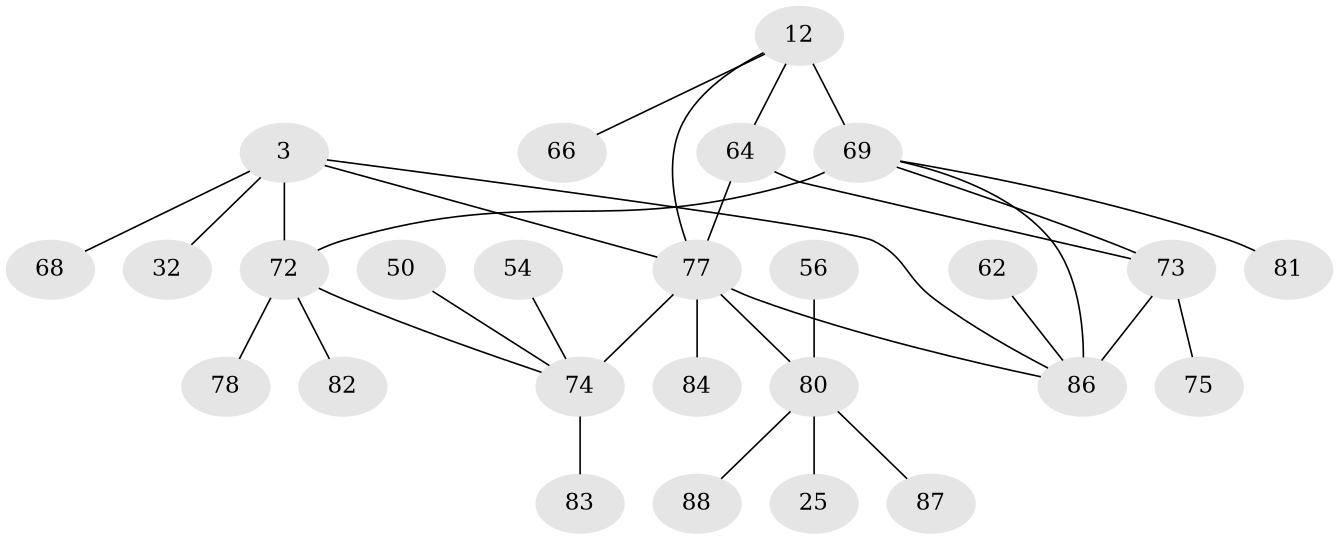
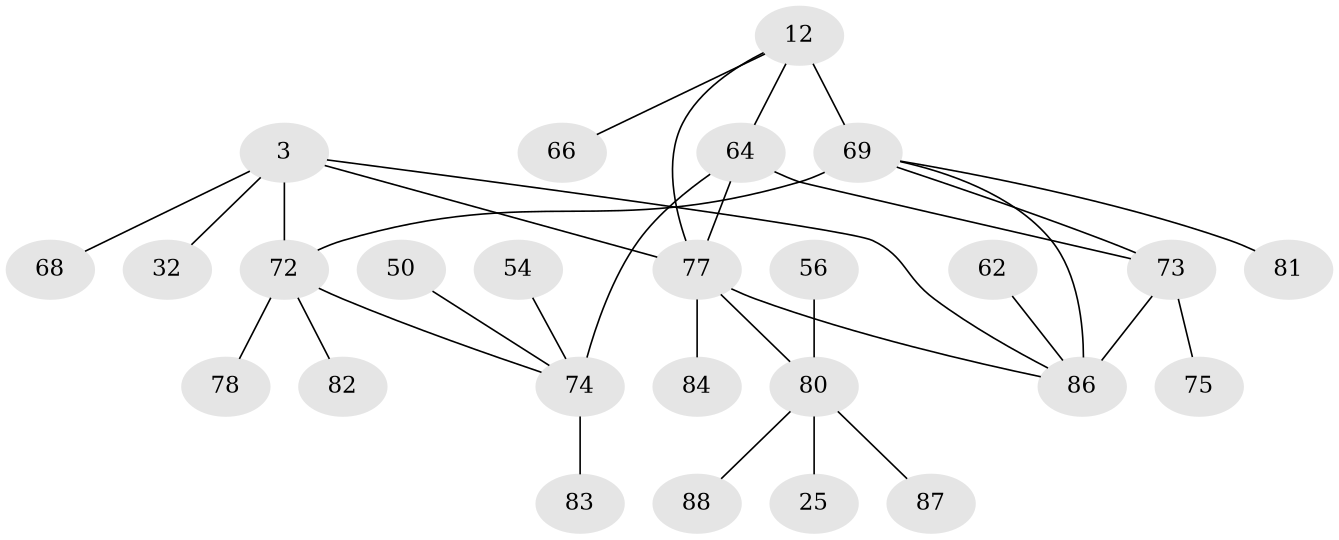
edge "77" -- "74": now "64" -- "74"
